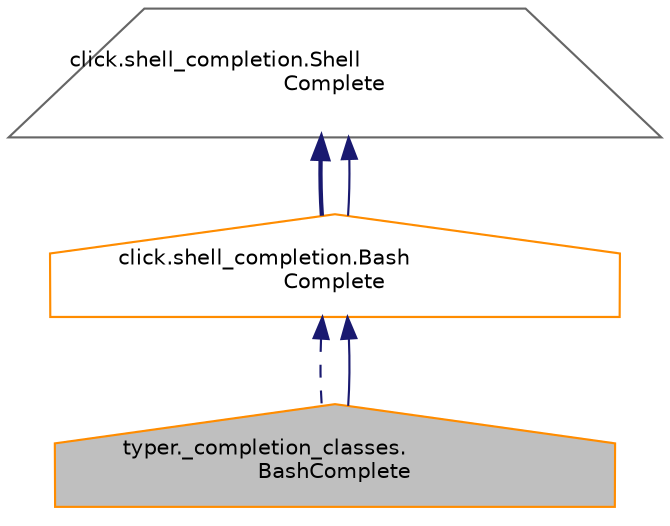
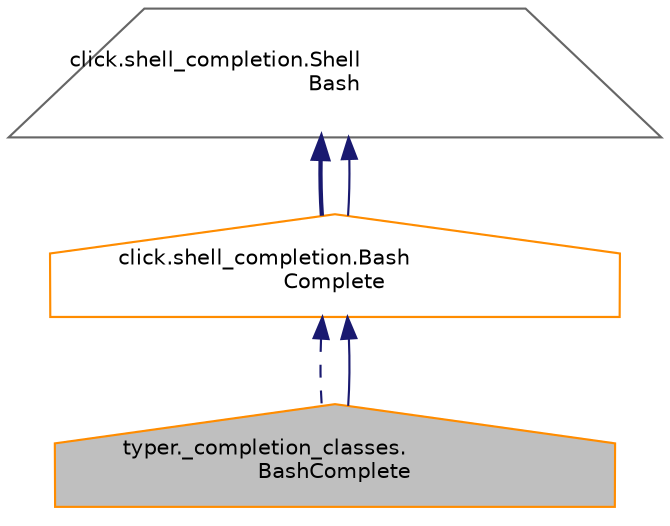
node "click.shell_completion.Shell Complete": label "click.shell_completion.Shell Complete" -> "click.shell_completion.Shell Bash"
